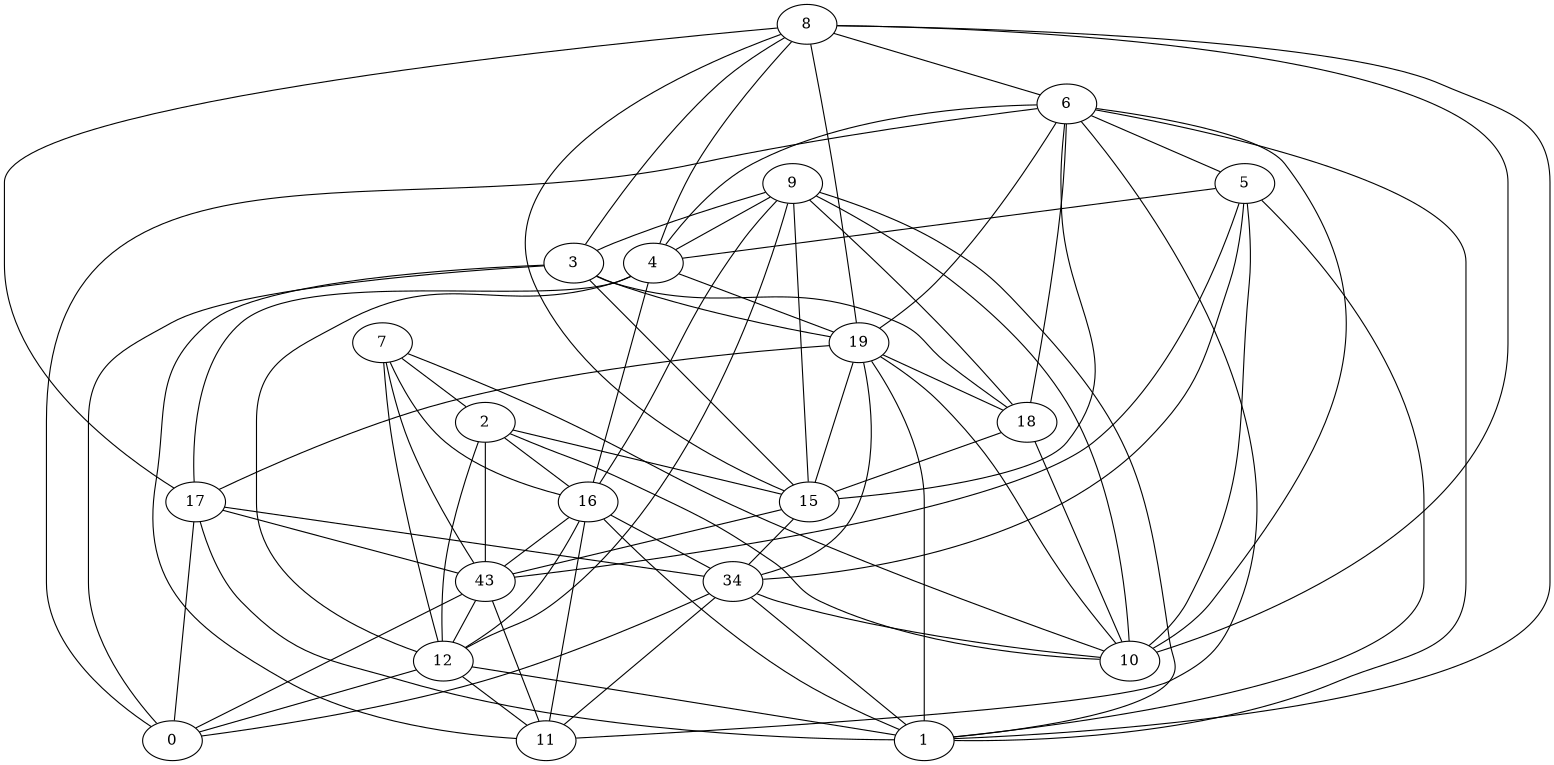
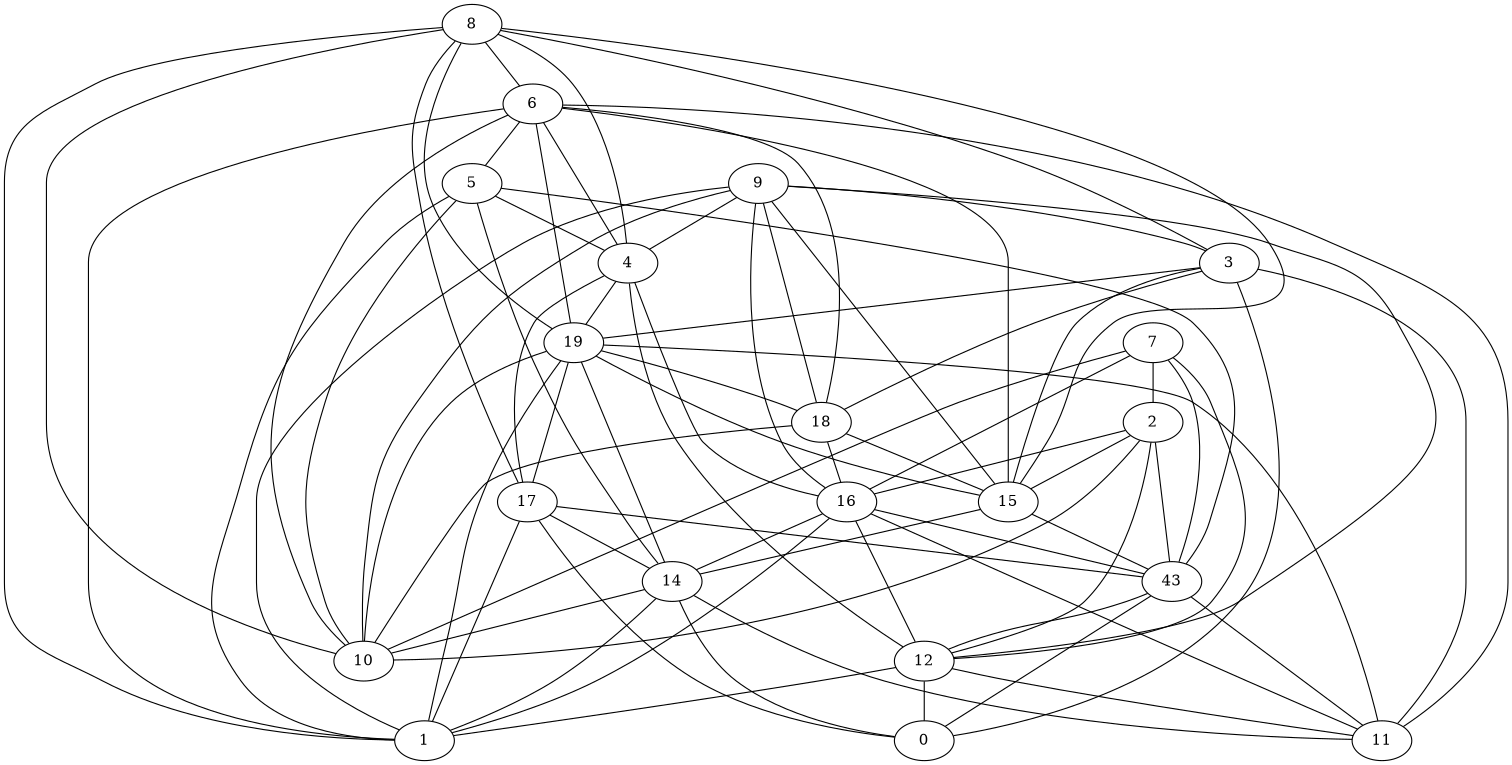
edge "6" -- "0": removed
edge "19" -- "11": added
edge "18" -- "16": added
node "34": label "34" -> "14"
